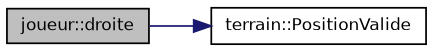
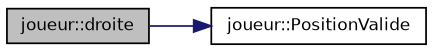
node "terrain::PositionValide": label "terrain::PositionValide" -> "joueur::PositionValide"
